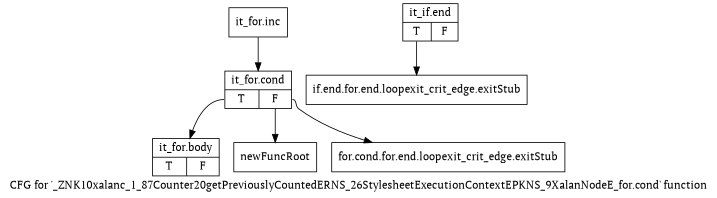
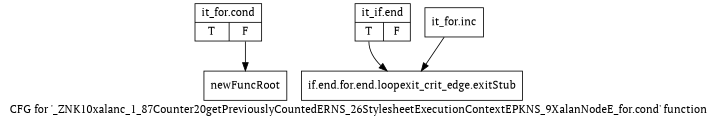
edge "it_for.inc" -> "it_for.cond": now "it_for.inc" -> "if.end.for.end.loopexit_crit_edge.exitStub"
node "it_for.body": removed
node "for.cond.for.end.loopexit_crit_edge.exitStub": removed
